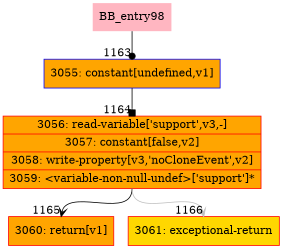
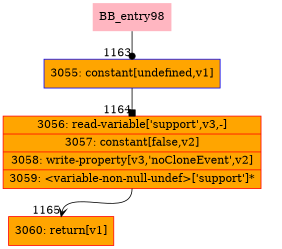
node "3061: exceptional-return": removed
